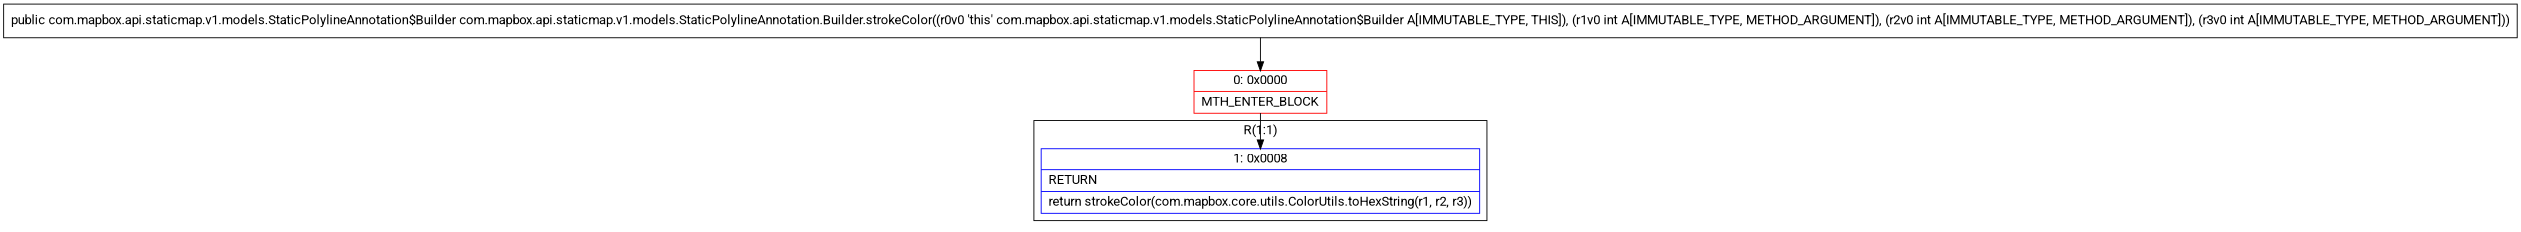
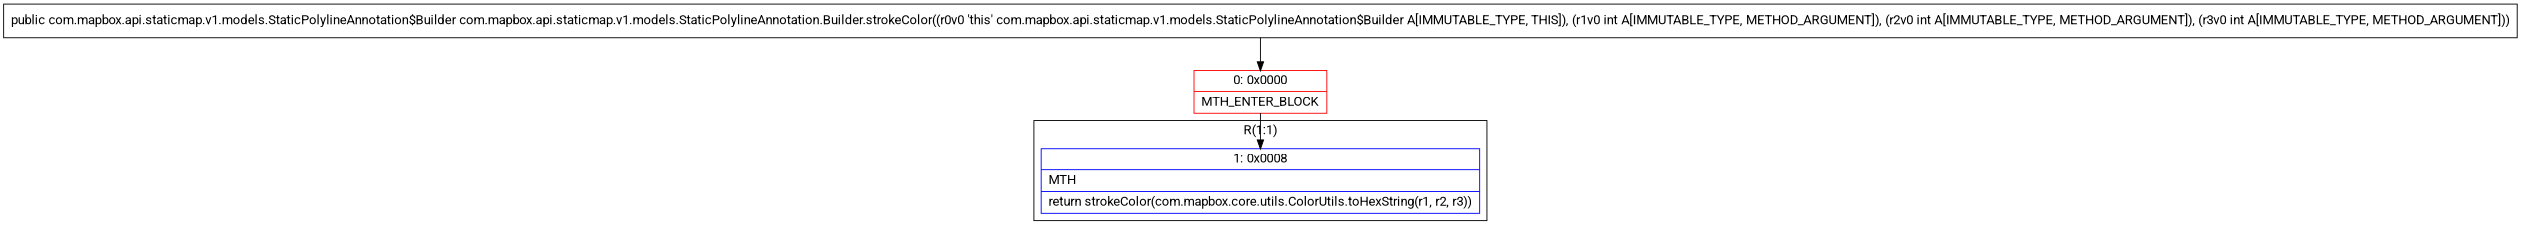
node "1: 0x0008": text "RETURN" -> "MTH"
